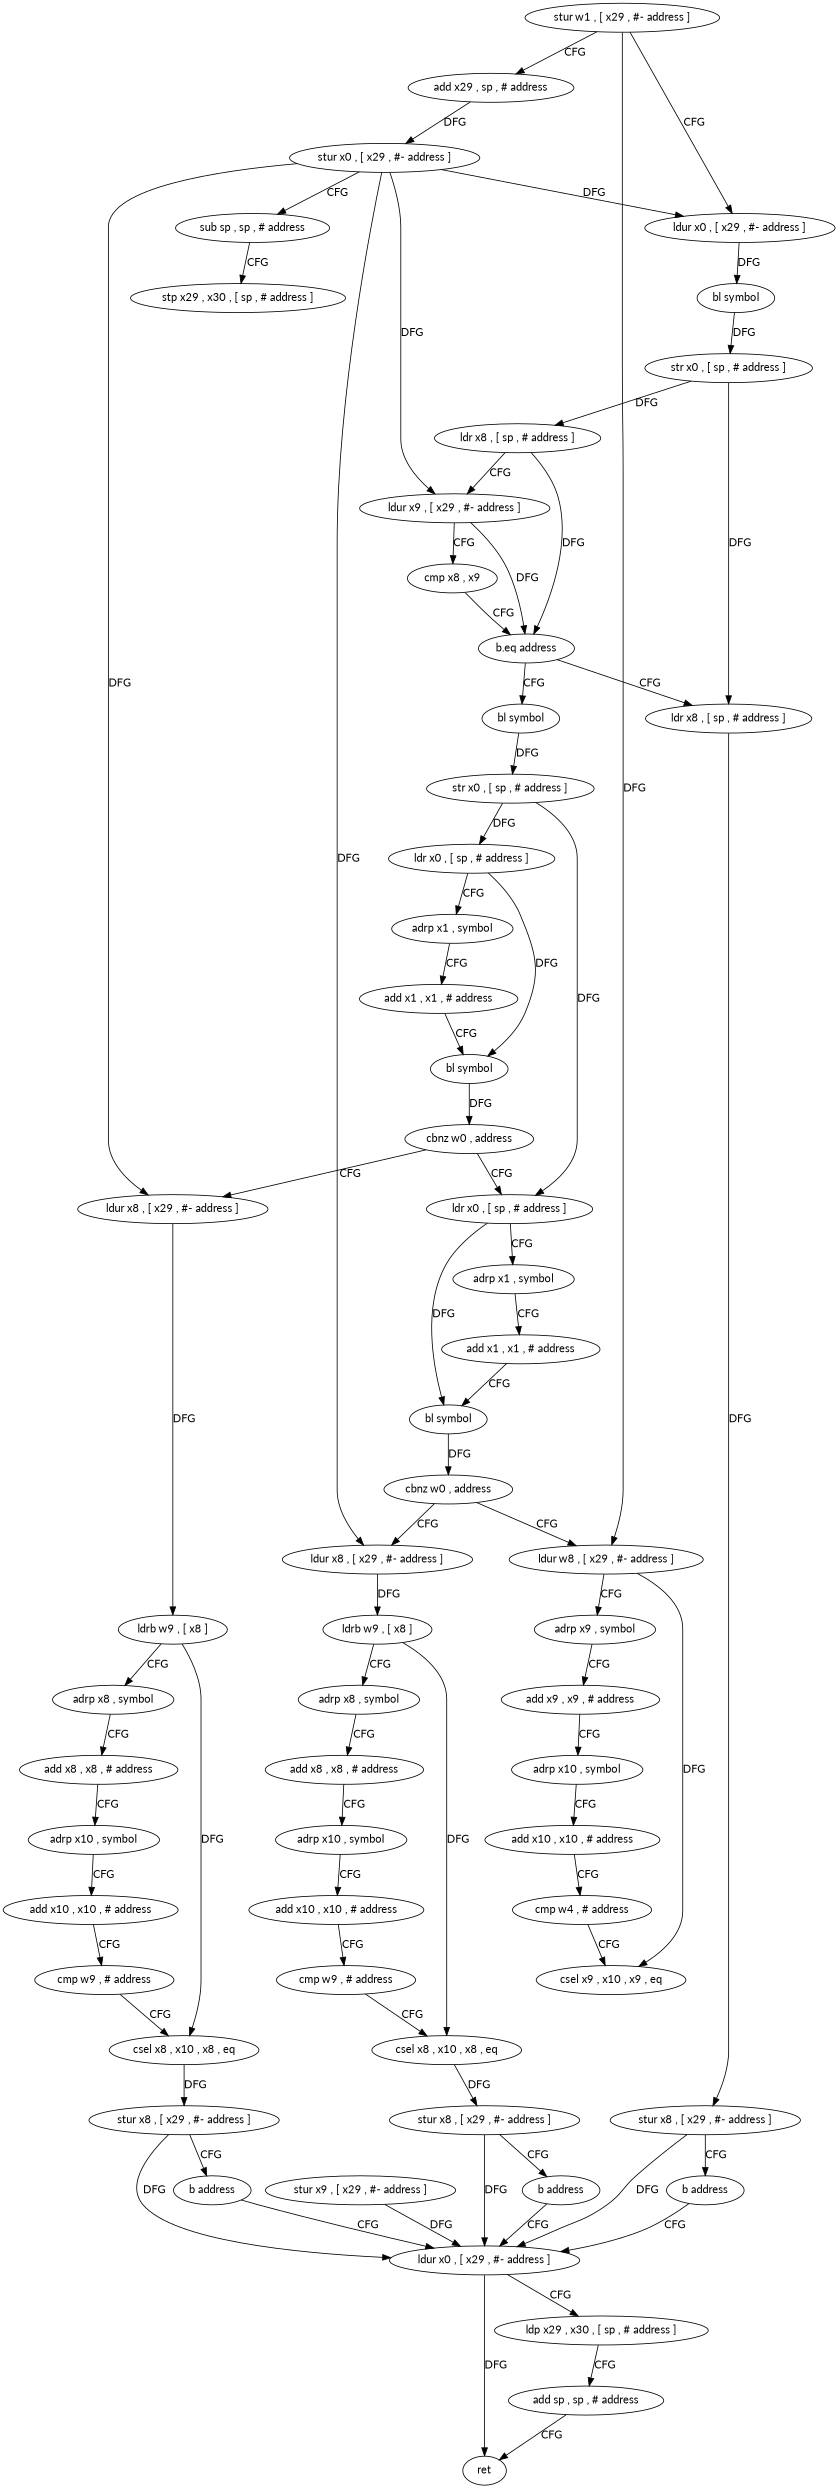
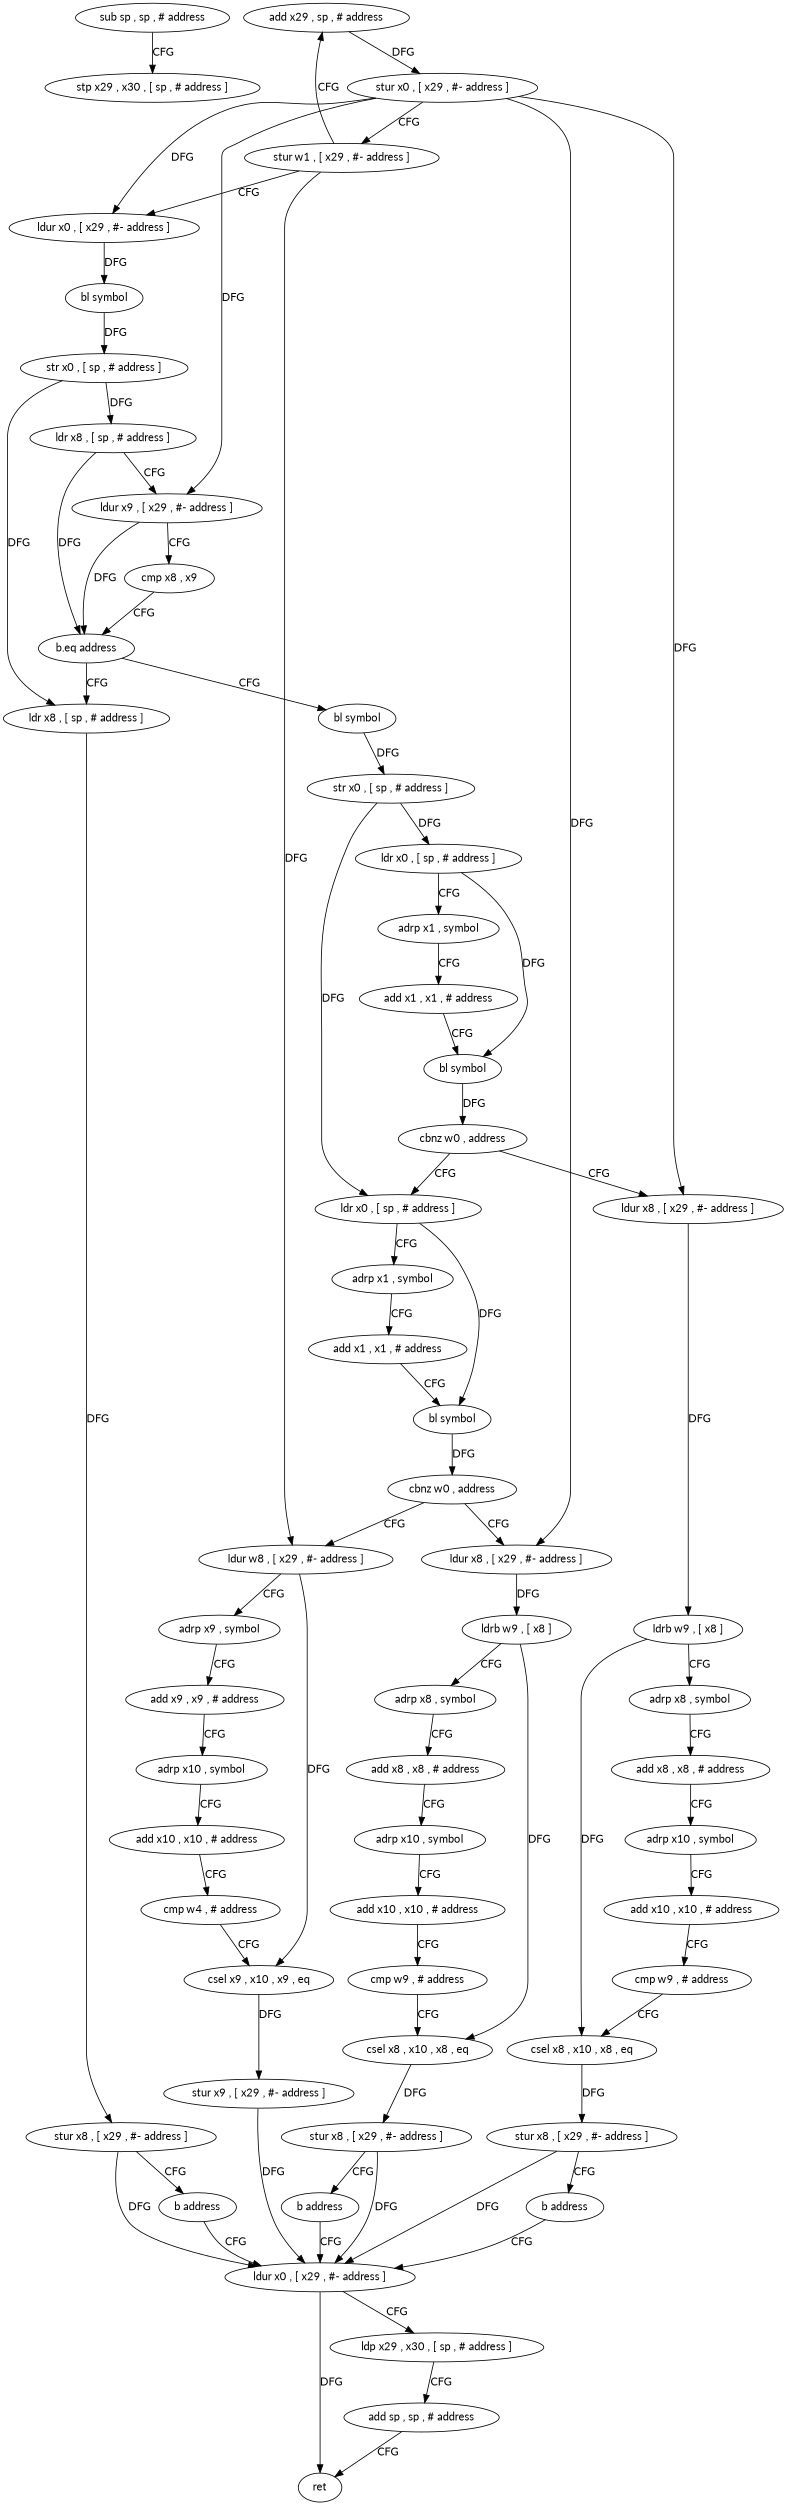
edge "stur x0 , [ x29 , #- address ]" -> "sub sp , sp , # address": now "stur x0 , [ x29 , #- address ]" -> "stur w1 , [ x29 , #- address ]"
edge "csel x9 , x10 , x9 , eq" -> "stur x9 , [ x29 , #- address ]": added, label "DFG"
